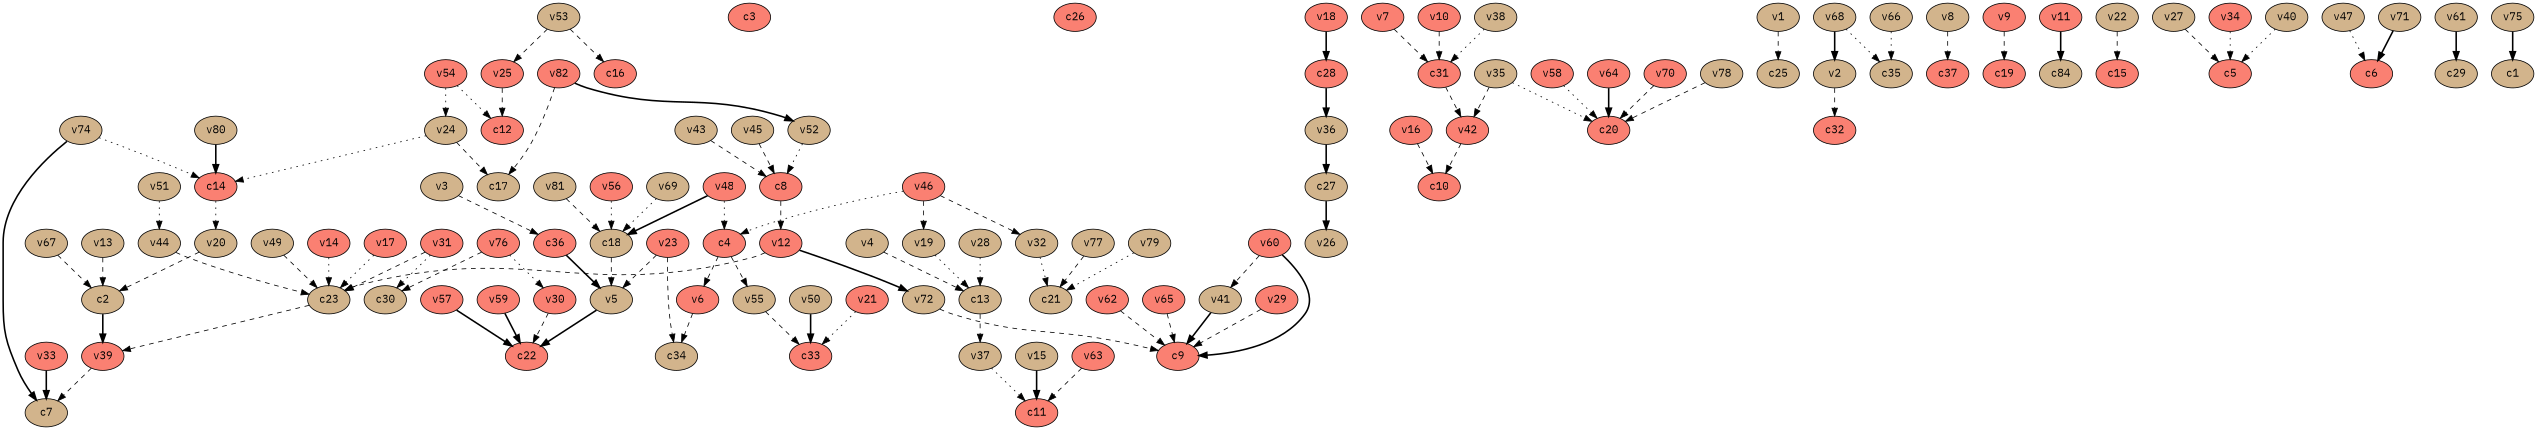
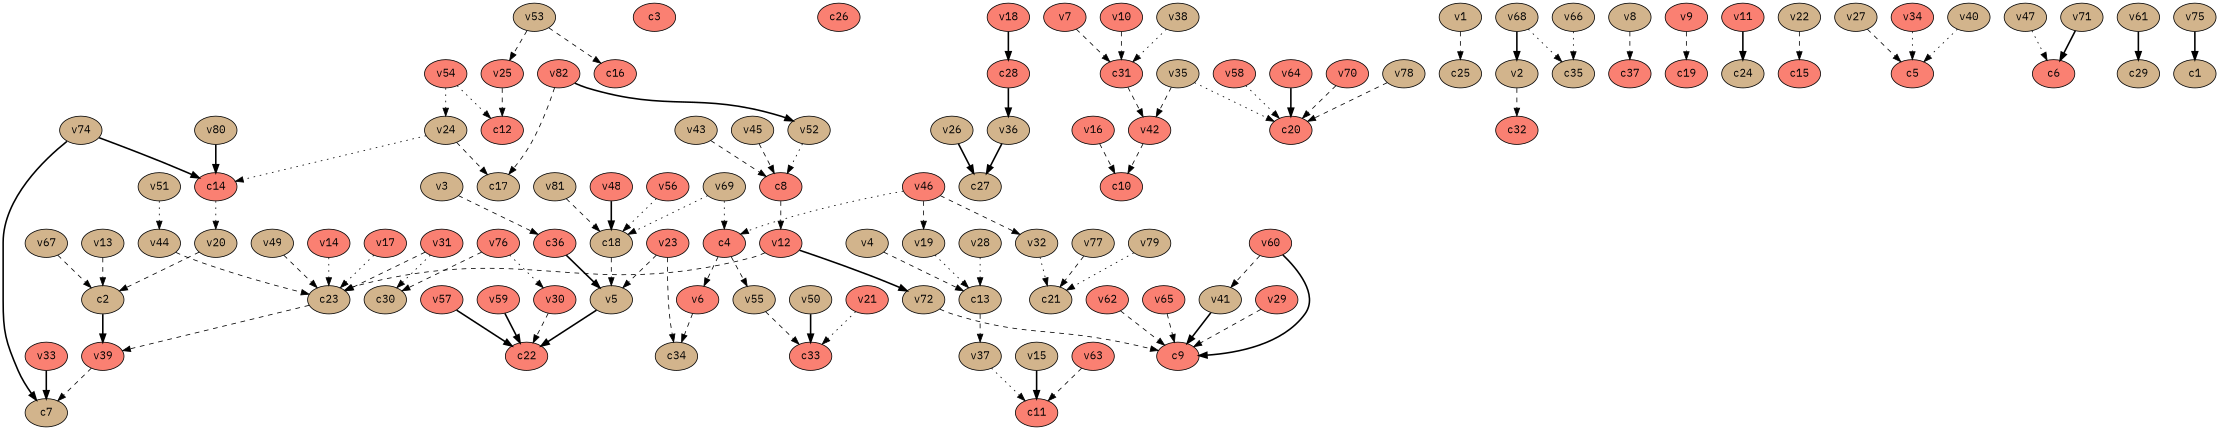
node "c84": label "c84" -> "c24"
edge "v74" -> "c14": style dotted -> bold
edge "v48" -> "c4": now "v69" -> "c4"
edge "c27" -> "v26": reversed
